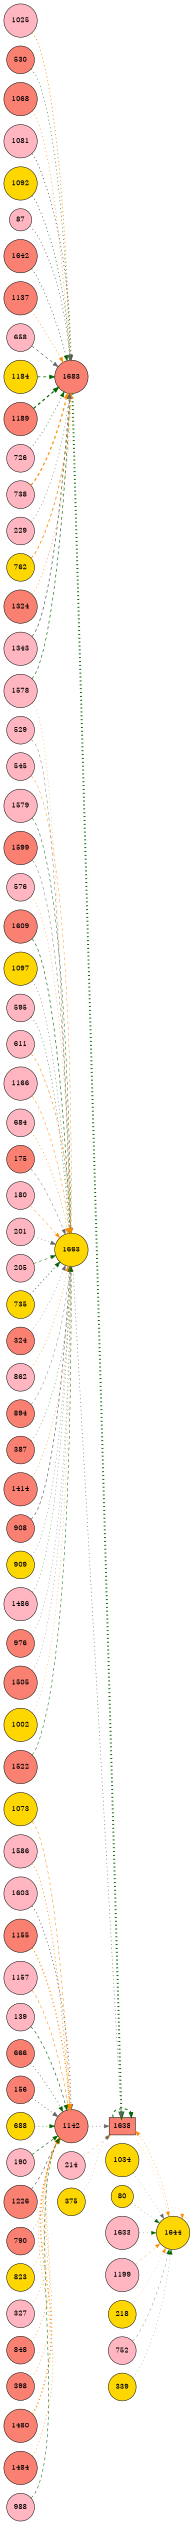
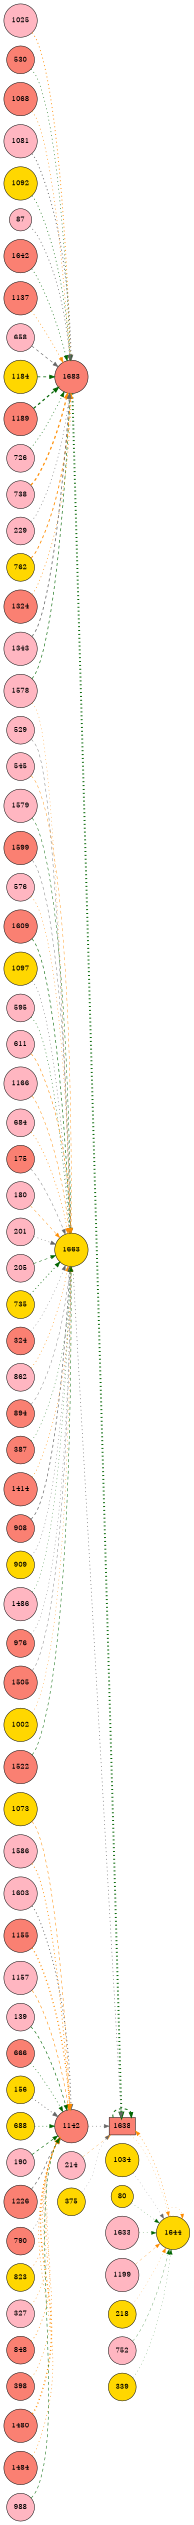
edge "1505" -> "1663": style dotted -> dashed
node "156": fillcolor salmon -> gold
